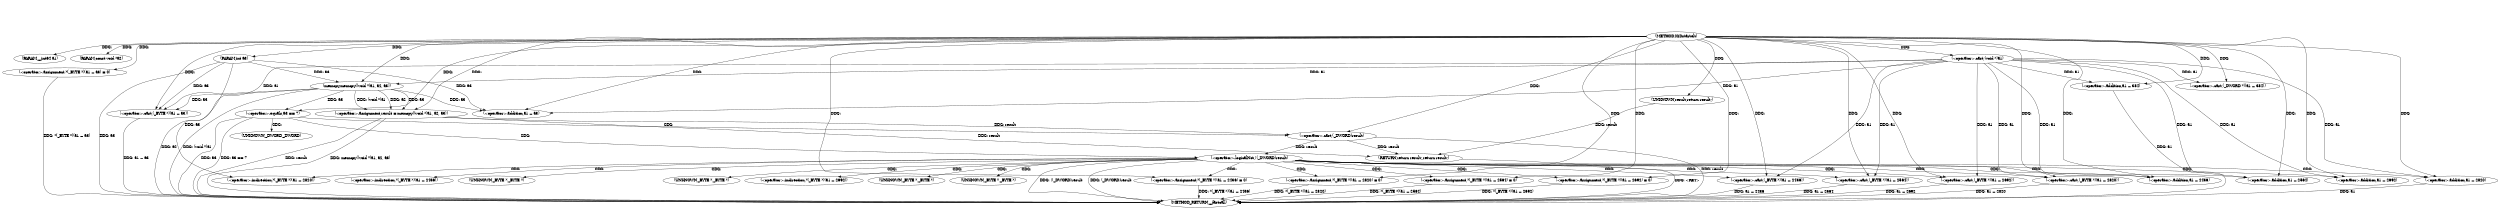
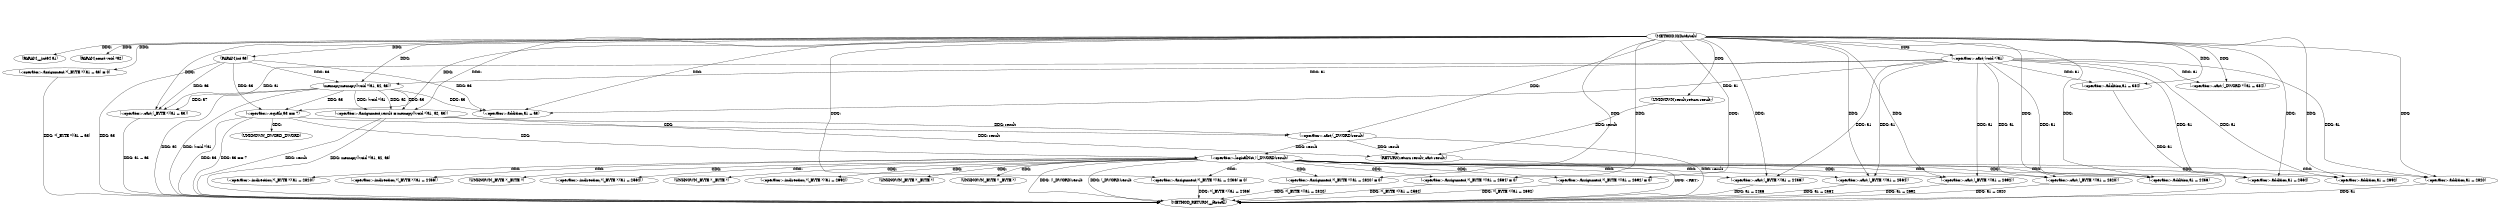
edge "(memcpy,memcpy((void *)a1, a2, a3))" -> "(<operator>.cast,(_BYTE *)(a1 + a3))": label "DDG: a3" -> "DDG: a7"
edge "(PARAM,int a3)" -> "(<operator>.indirection,*(_BYTE *)(a1 + 2820))": now "(PARAM,int a3)" -> "(<operator>.equals,a3 == 7)"
node "(RETURN,return result;,return result;)": label "(RETURN,return result;,return result;)" -> "(RETURN,return result;,cast result;)"
node "(<operator>.indirection,*(_BYTE *)(a1 + 2564))": added
